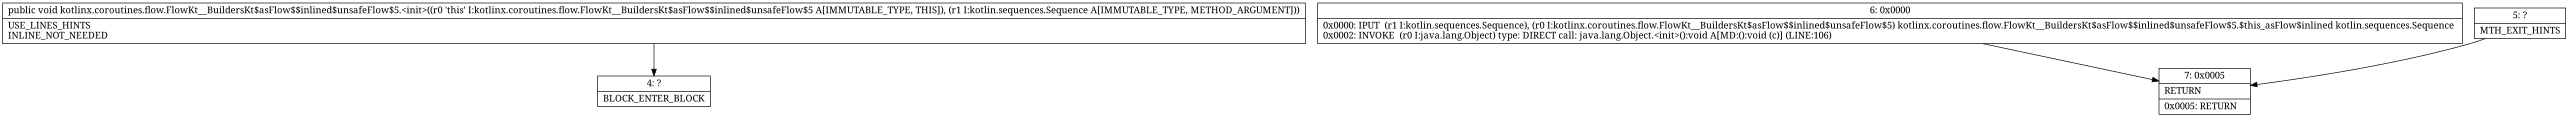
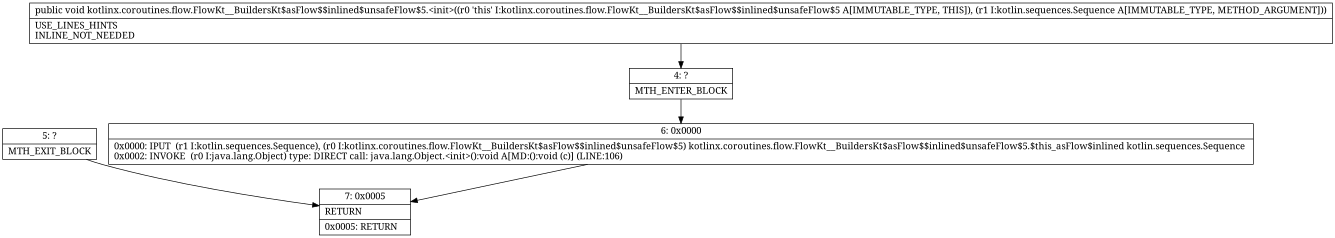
node "5: ?": text "MTH_EXIT_HINTS" -> "MTH_EXIT_BLOCK"
node "4: ?": text "BLOCK_ENTER_BLOCK" -> "MTH_ENTER_BLOCK"
edge "4: ?" -> "6: 0x0000": added
